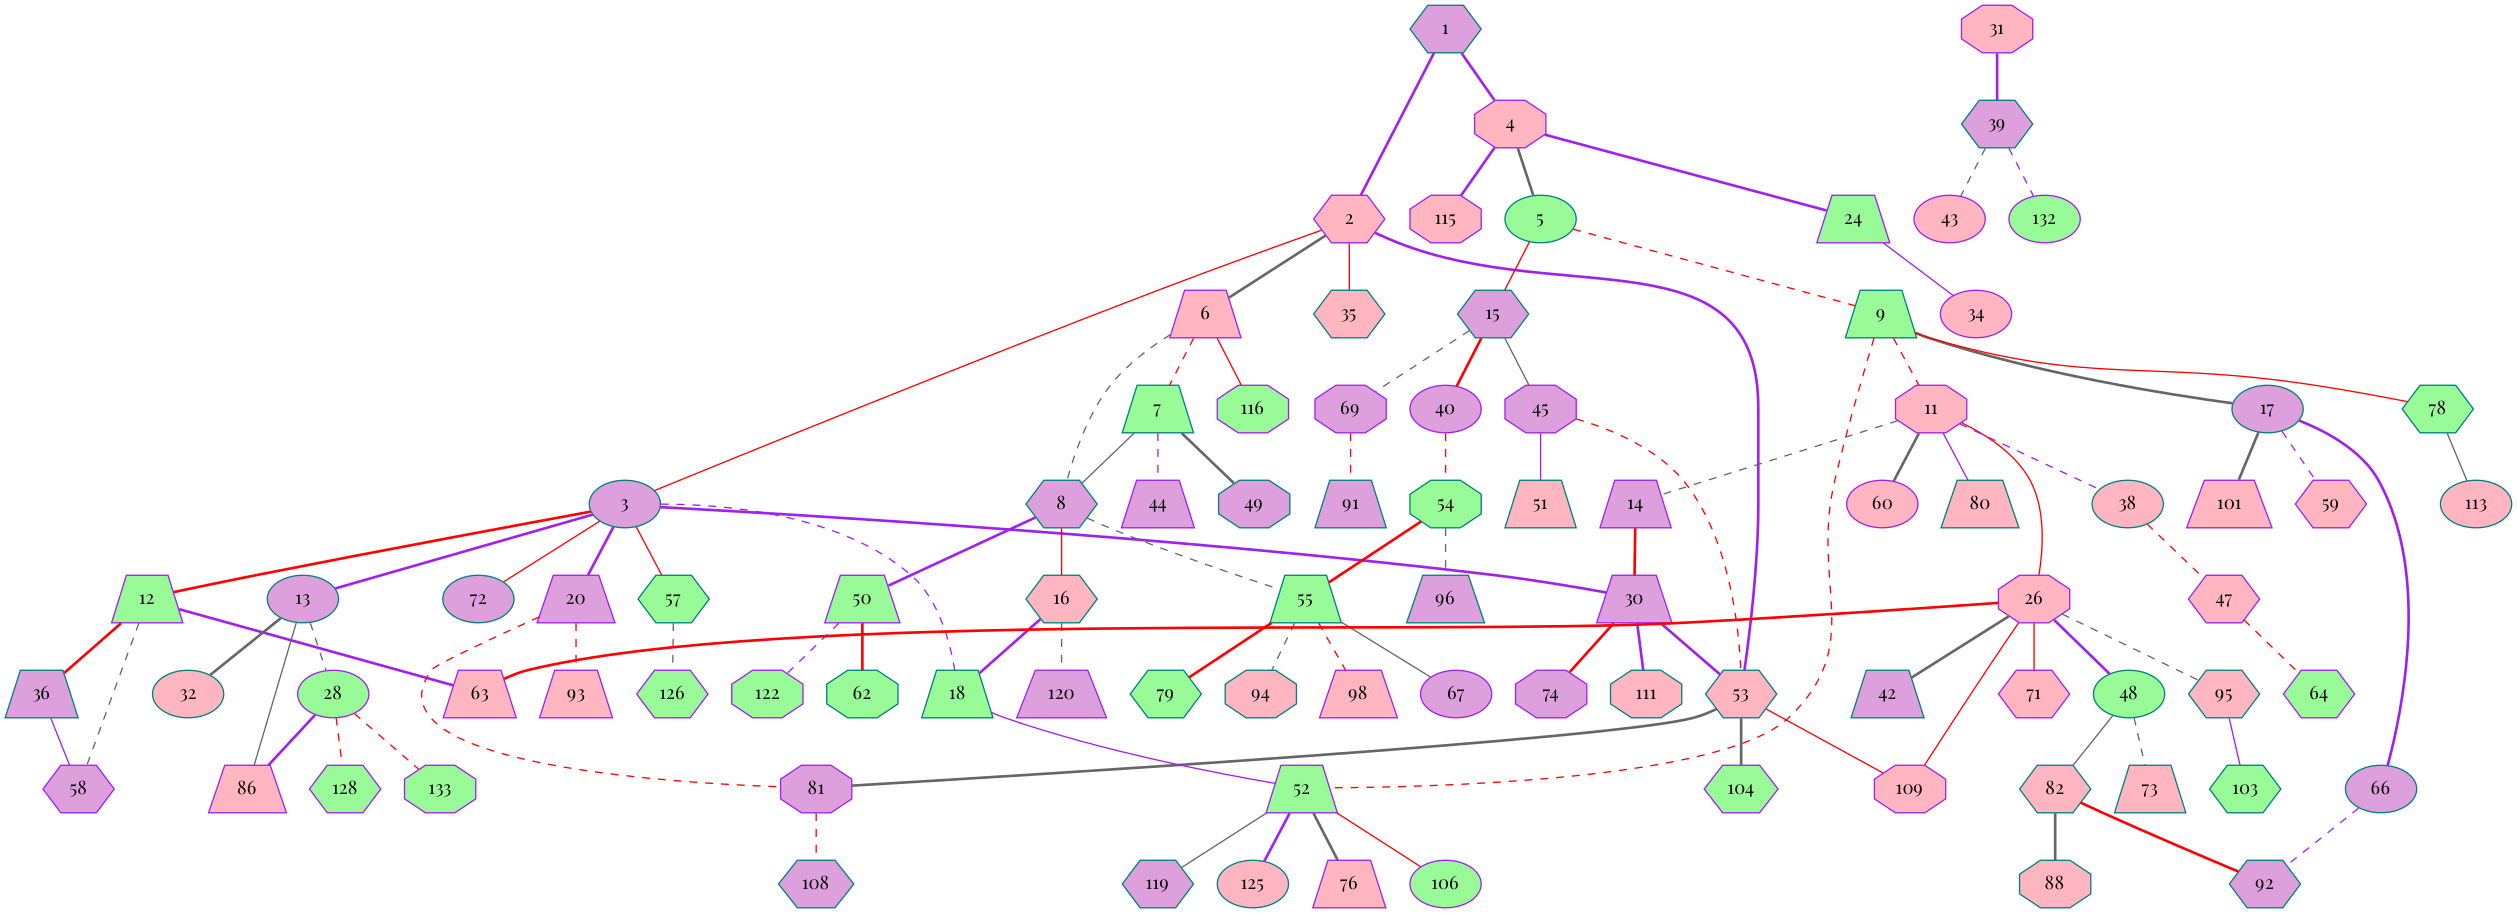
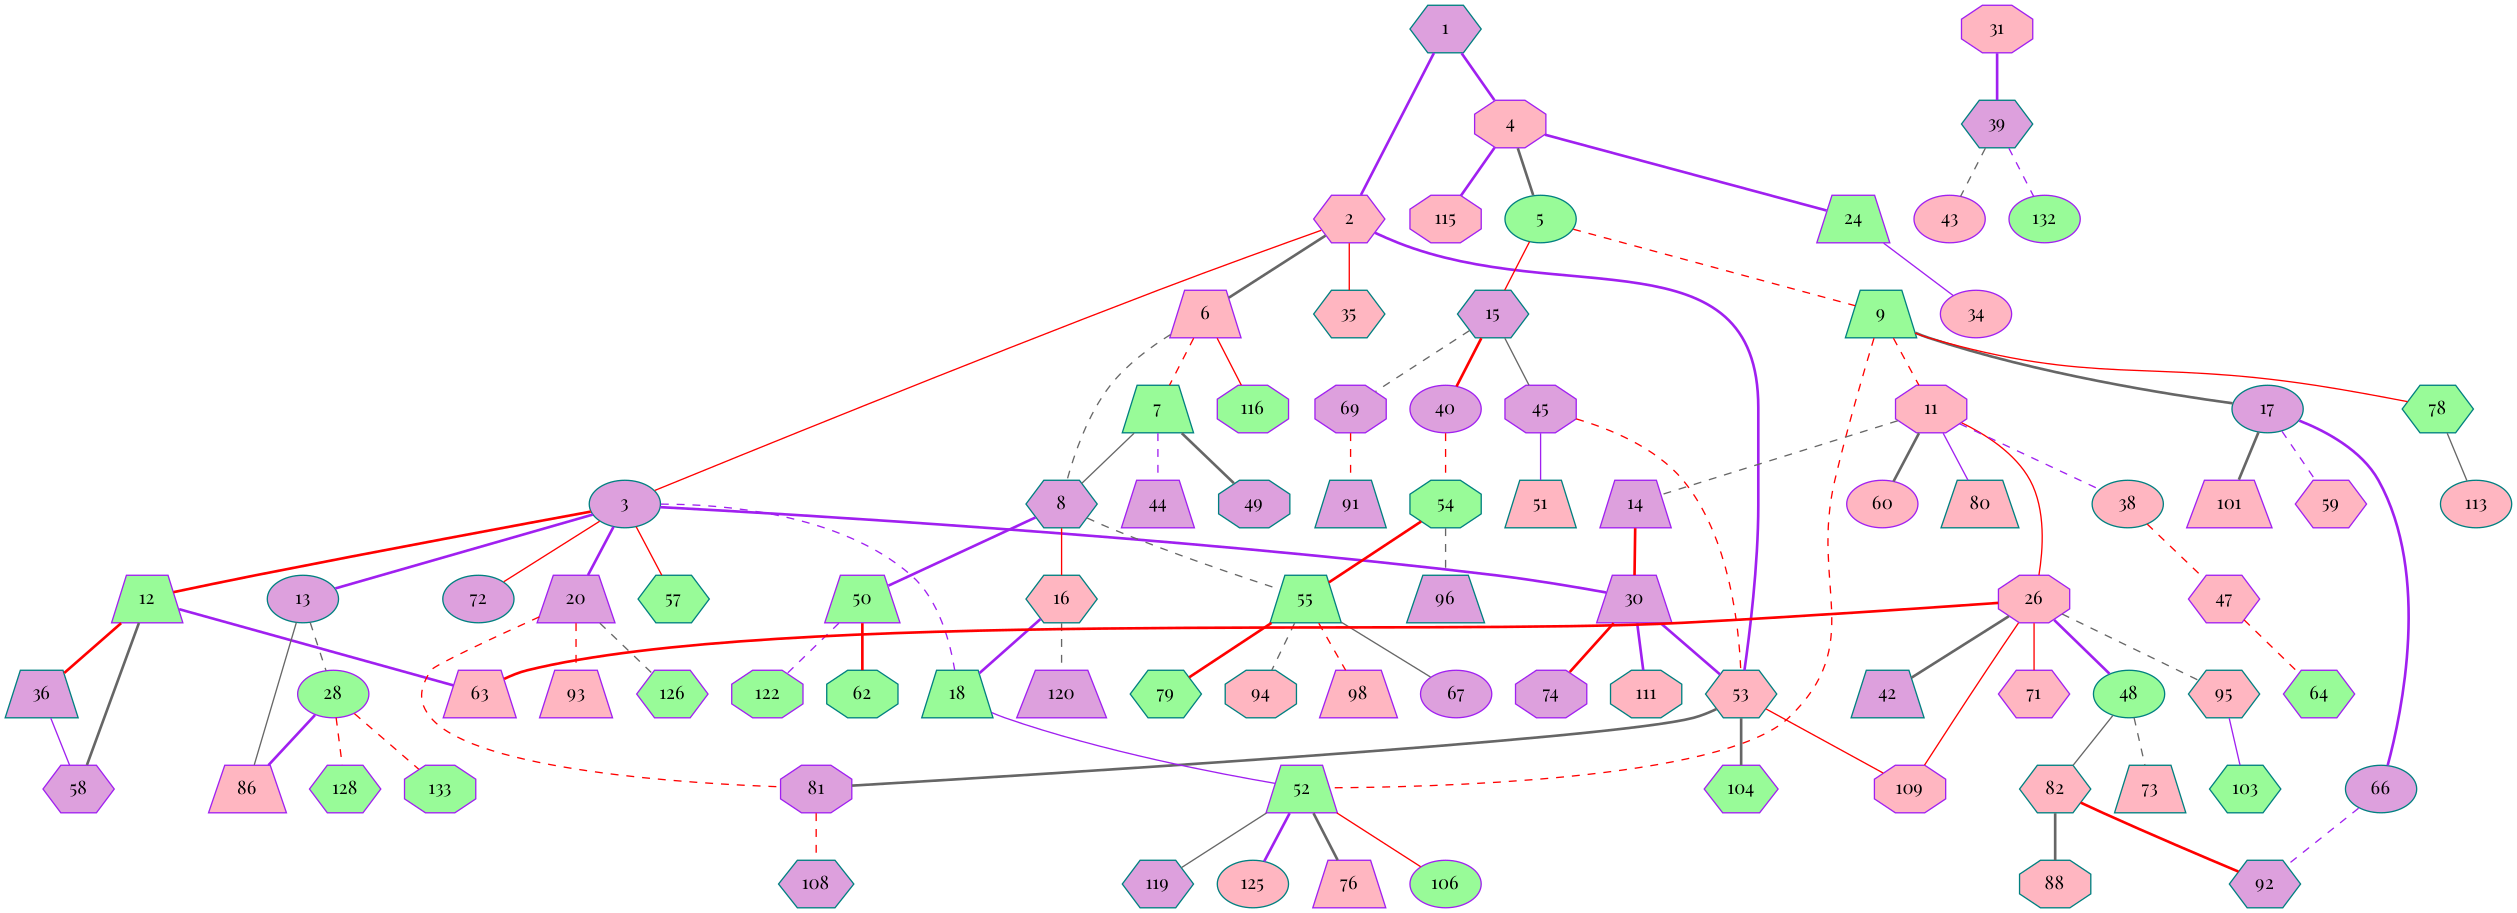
edge "57" -- "126": now "20" -- "126"
edge "12" -- "58": style dashed -> bold
node "32": removed
